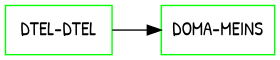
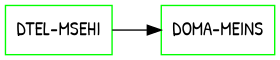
node "DTEL-DTEL": label "DTEL-DTEL" -> "DTEL-MSEHI"
